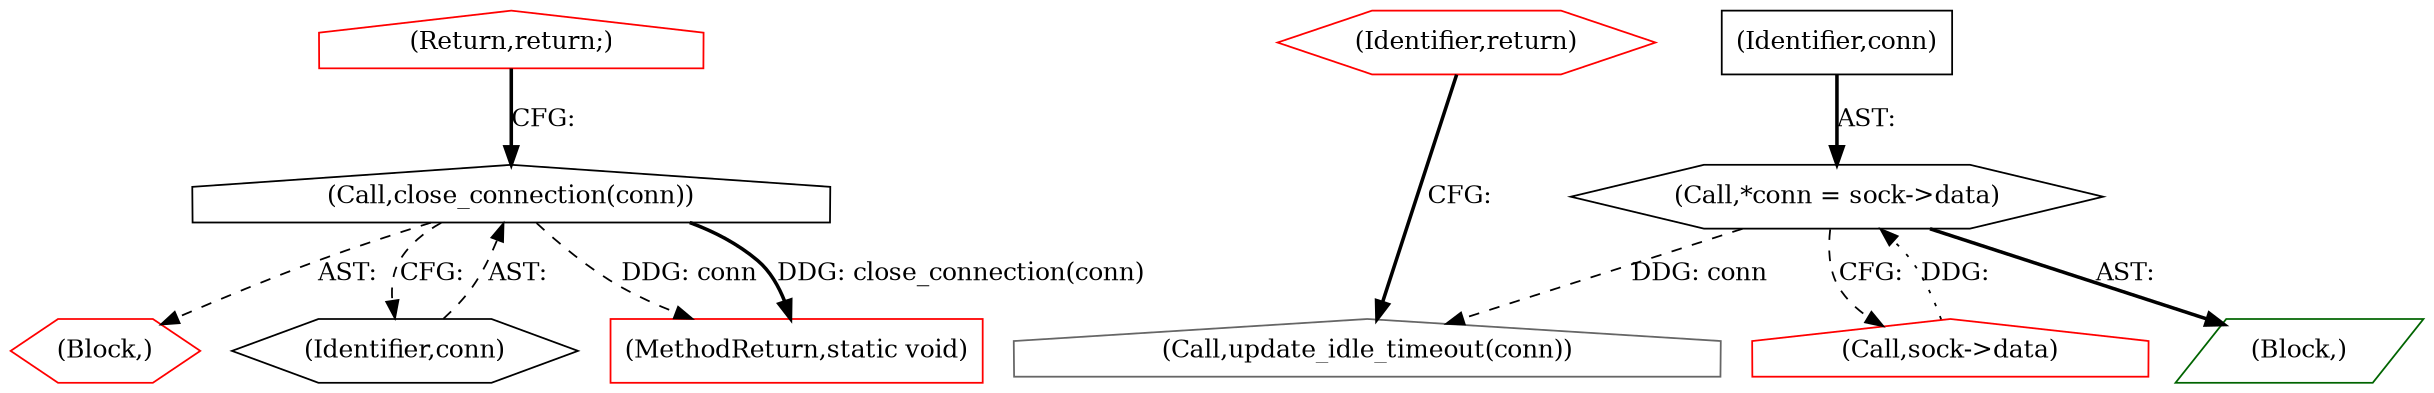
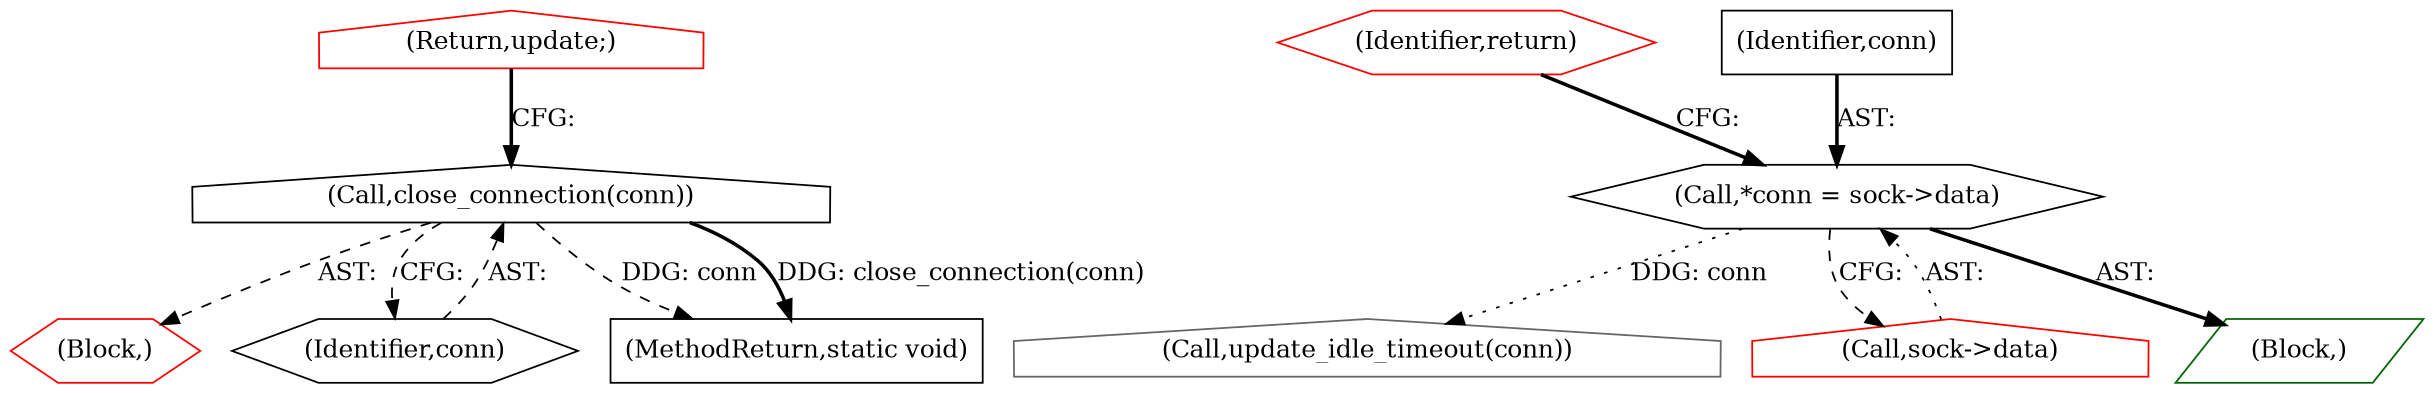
node "(Return,return;)": label "(Return,return;)" -> "(Return,update;)"
edge "(Identifier,return)" -> "(Call,update_idle_timeout(conn))": now "(Identifier,return)" -> "(Call,*conn = sock->data)"
edge "(Call,*conn = sock->data)" -> "(Call,update_idle_timeout(conn))": style dashed -> dotted
edge "(Call,sock->data)" -> "(Call,*conn = sock->data)": label "DDG: " -> "AST: "
node "(MethodReturn,static void)": color red -> black
